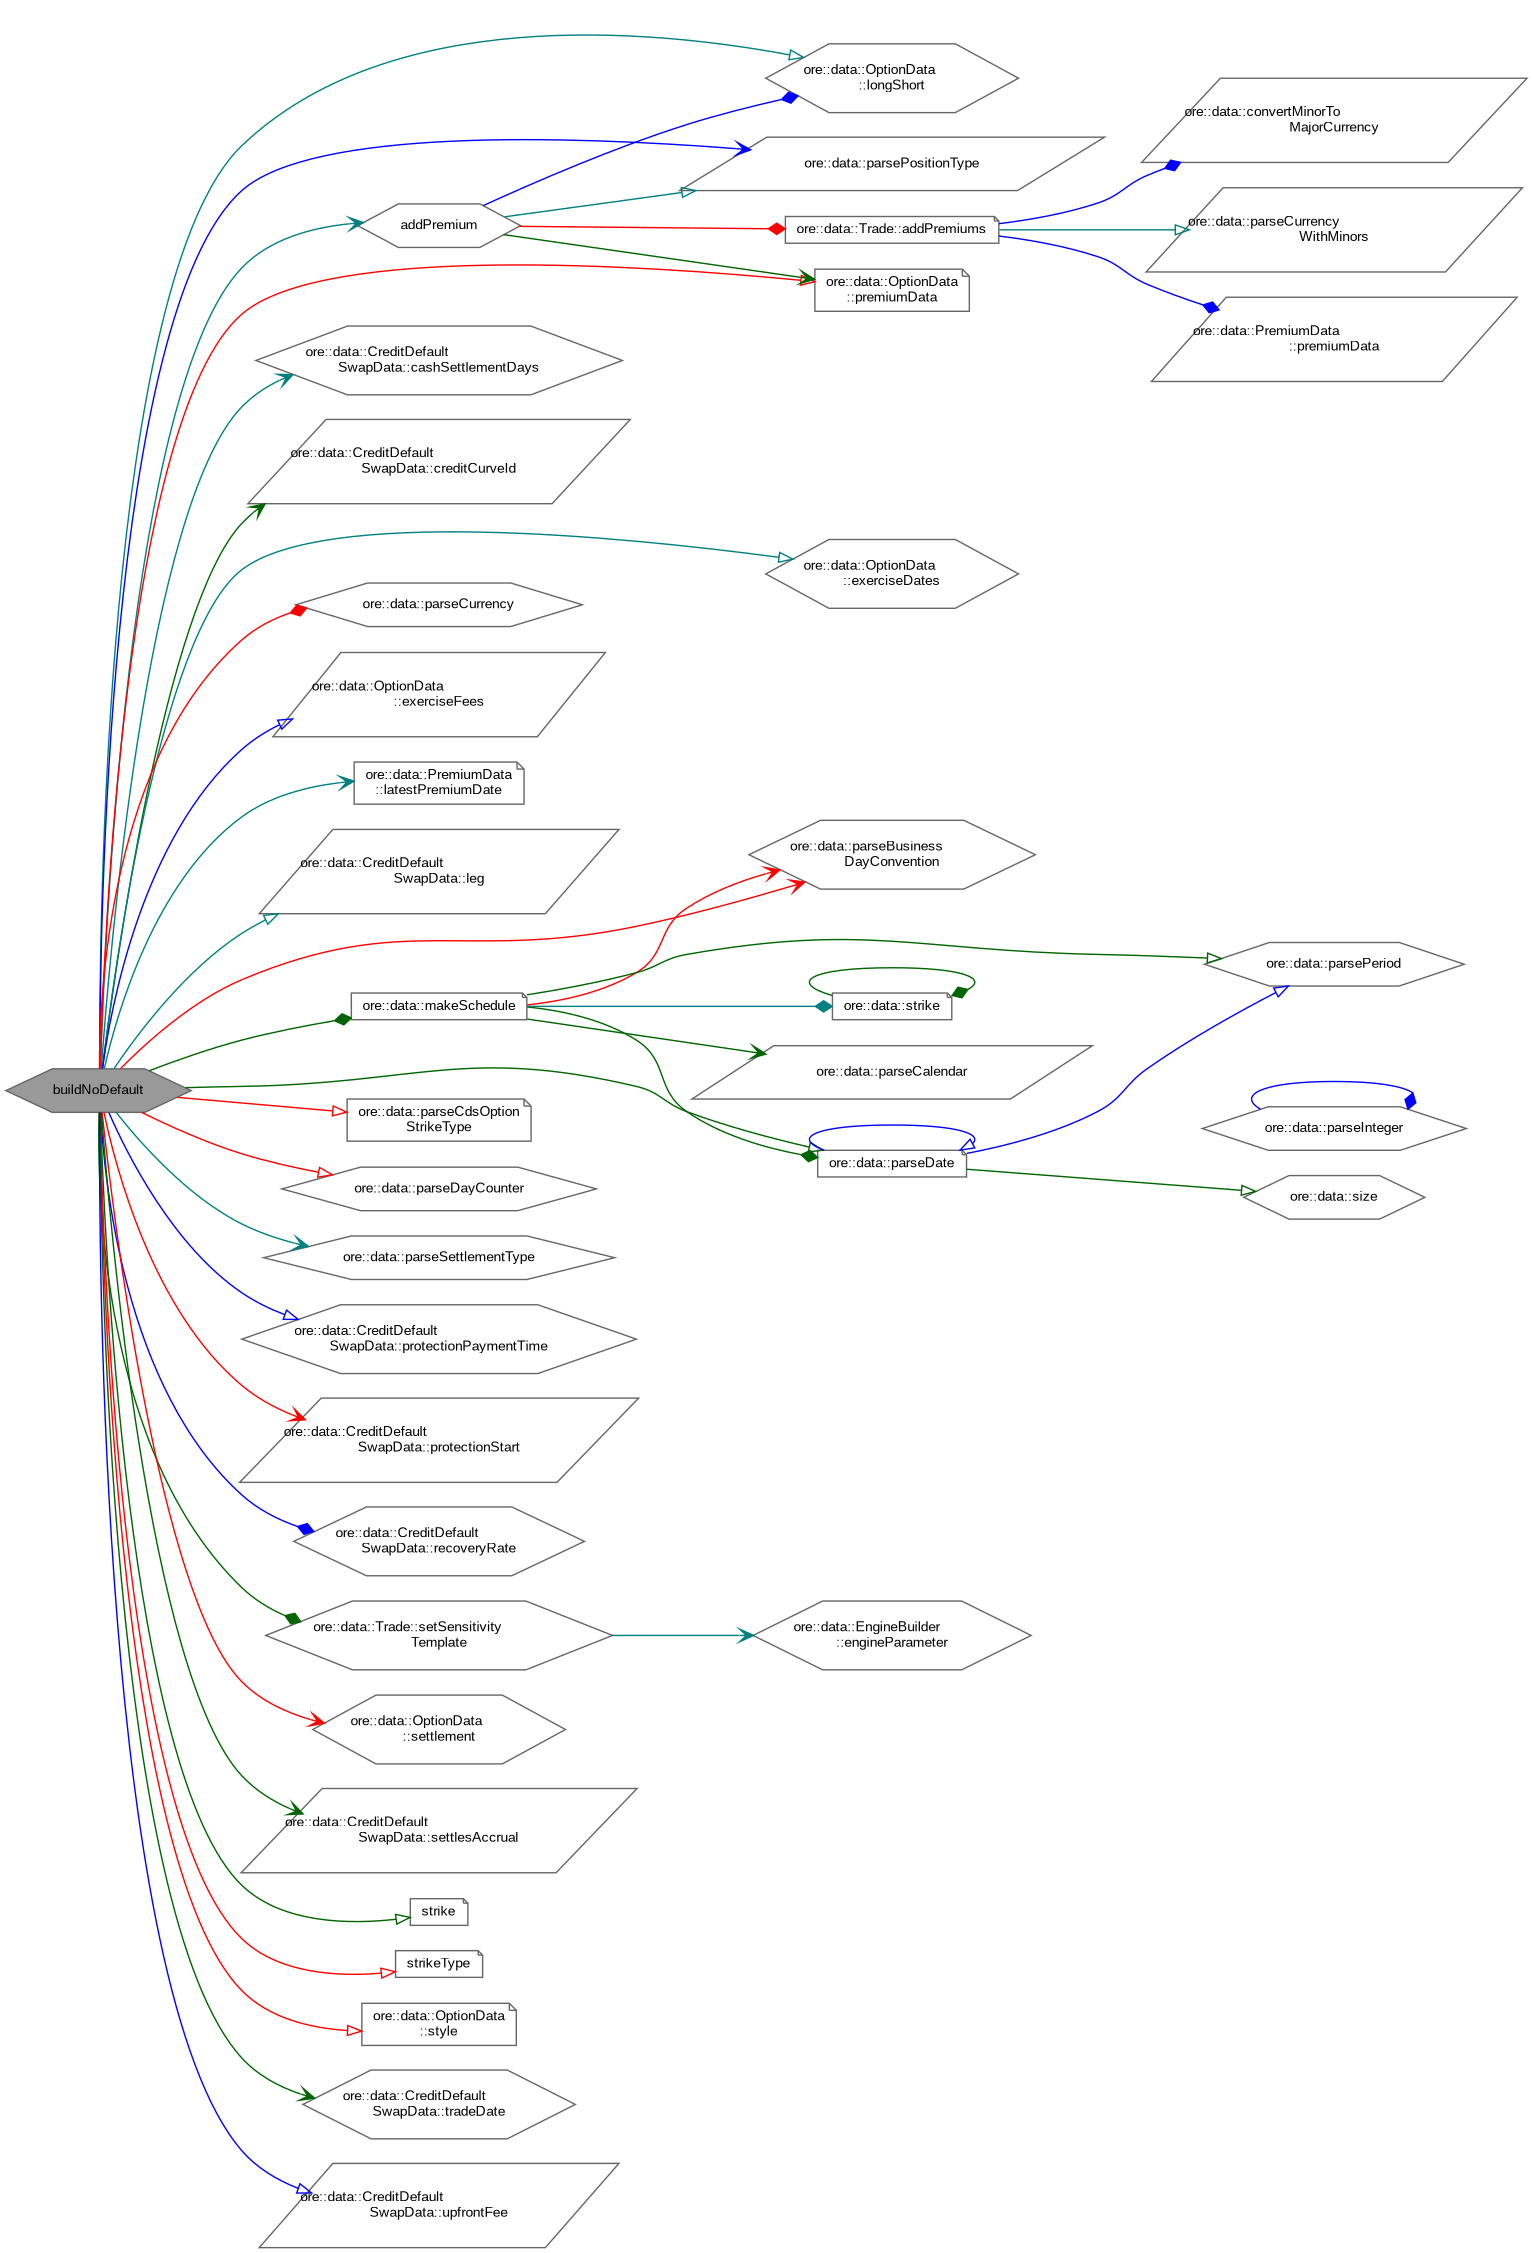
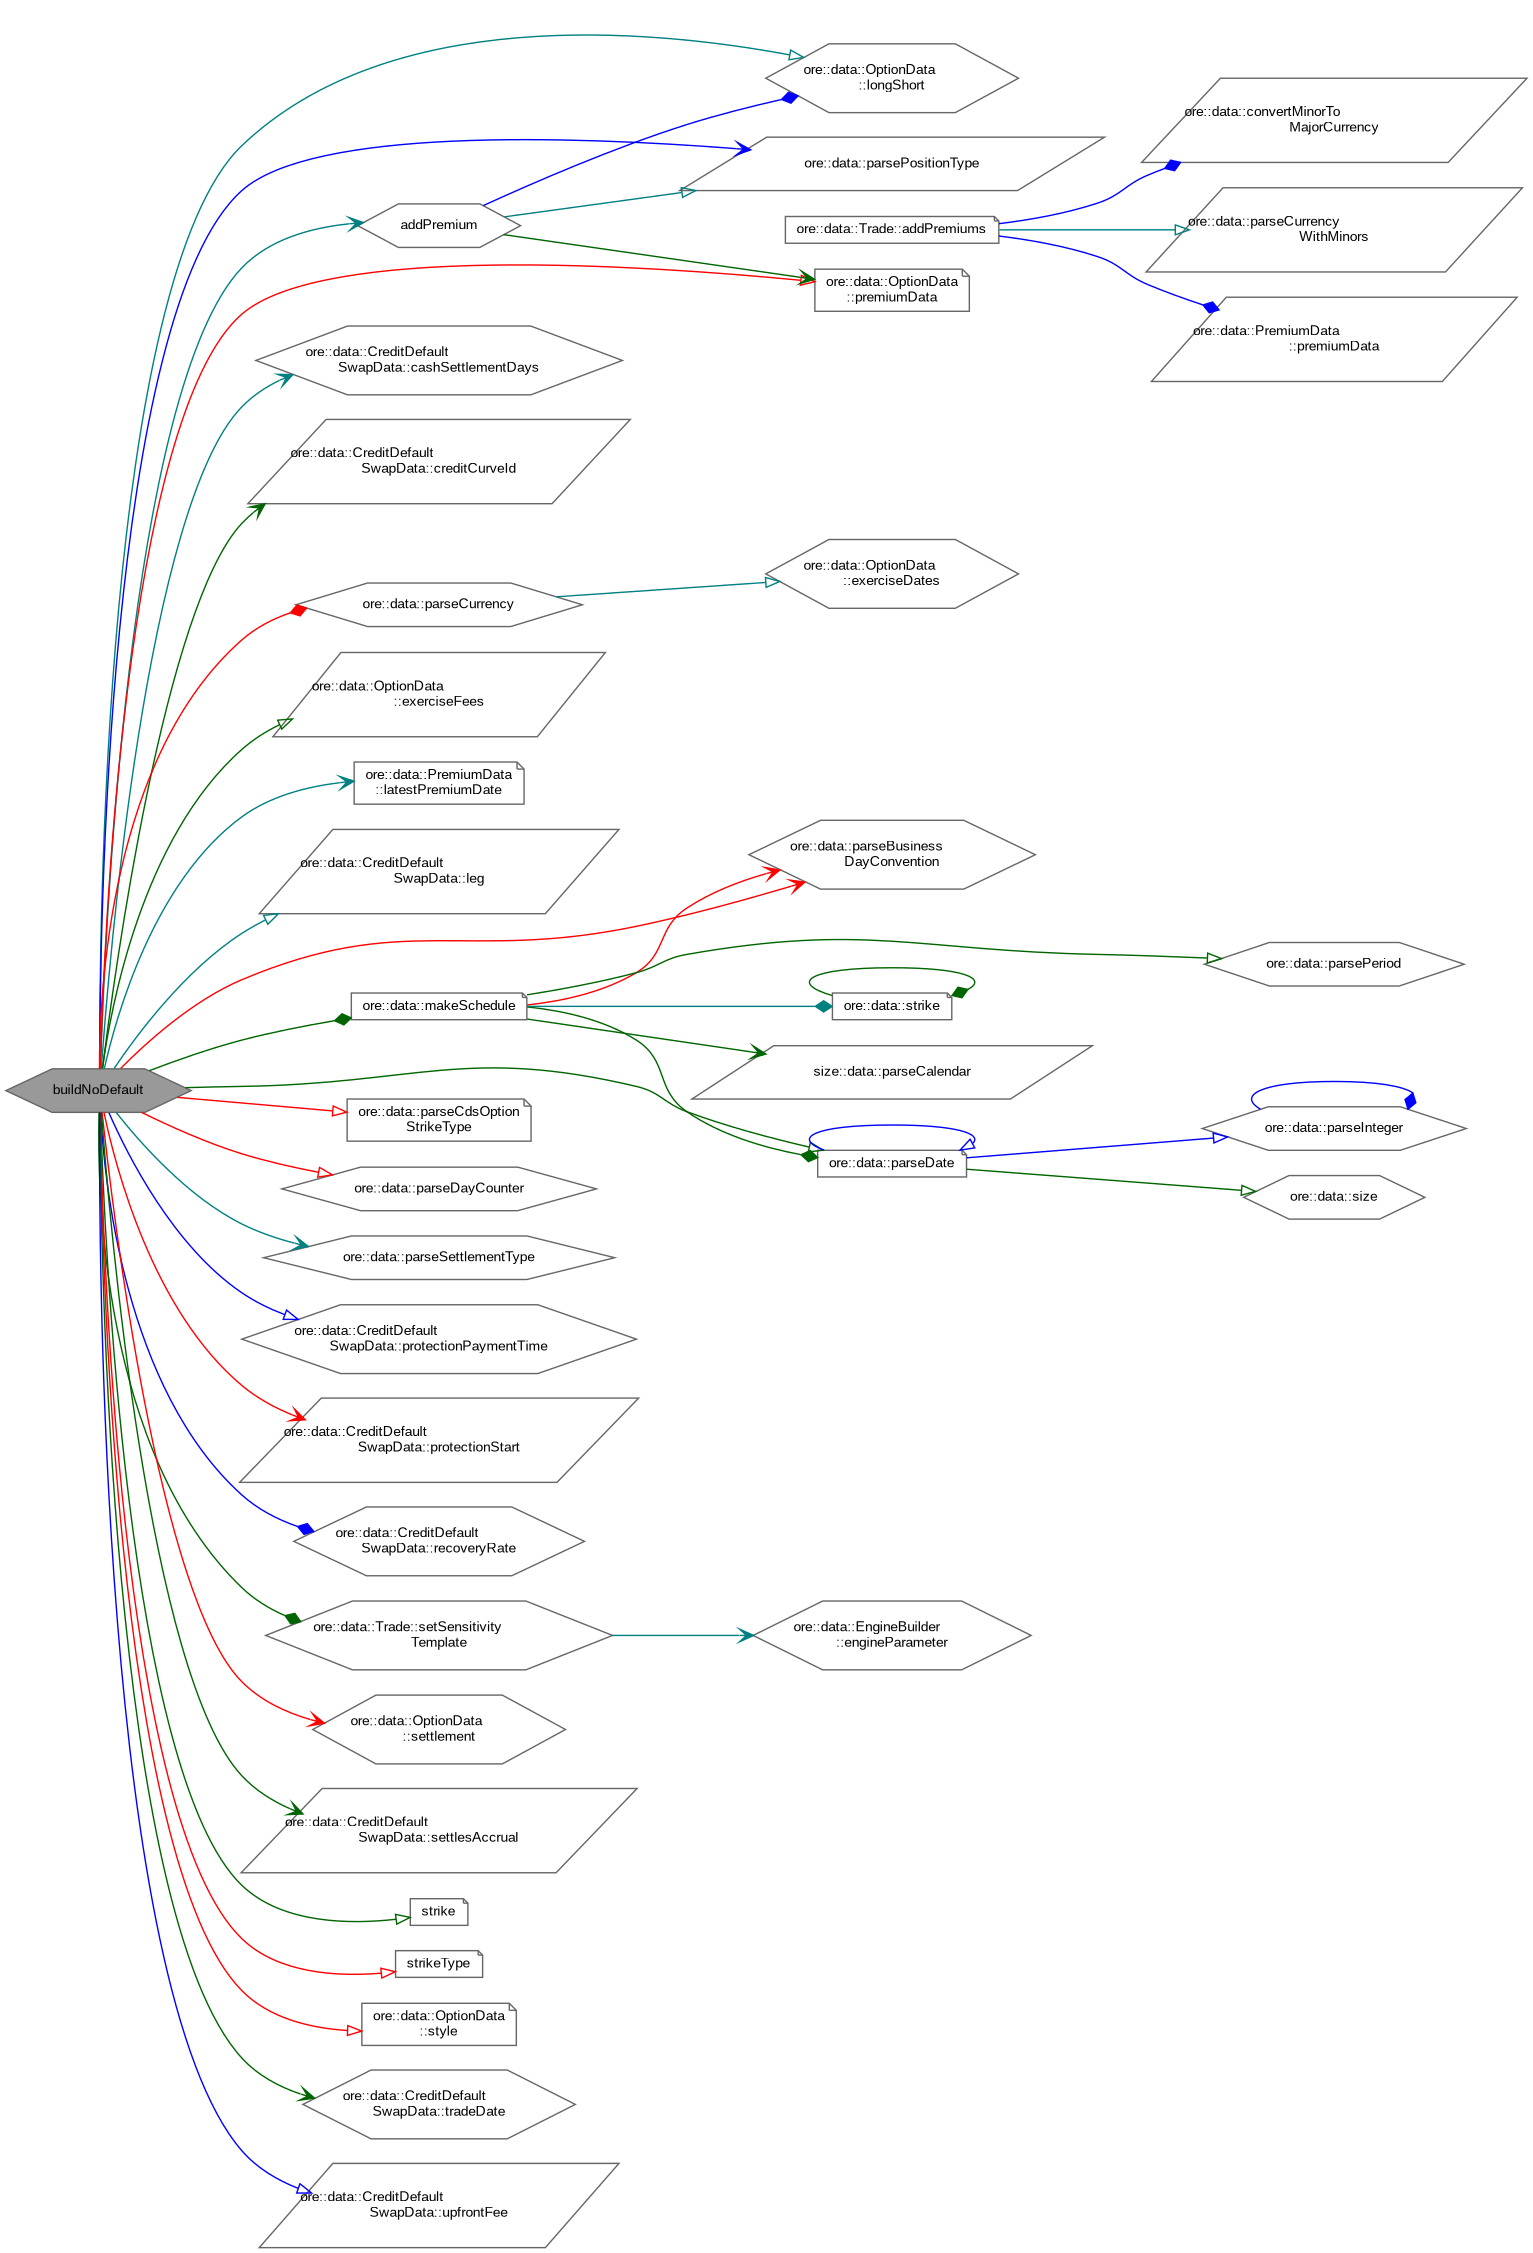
edge "addPremium" -> "ore::data::Trade::addPremiums": removed
edge "buildNoDefault" -> "ore::data::OptionData ::exerciseDates": now "ore::data::parseCurrency" -> "ore::data::OptionData ::exerciseDates"
edge "buildNoDefault" -> "ore::data::OptionData ::exerciseFees": color blue -> darkgreen
node "ore::data::parseCalendar": label "ore::data::parseCalendar" -> "size::data::parseCalendar"
edge "ore::data::parseDate" -> "ore::data::parsePeriod": now "ore::data::parseDate" -> "ore::data::parseInteger"
